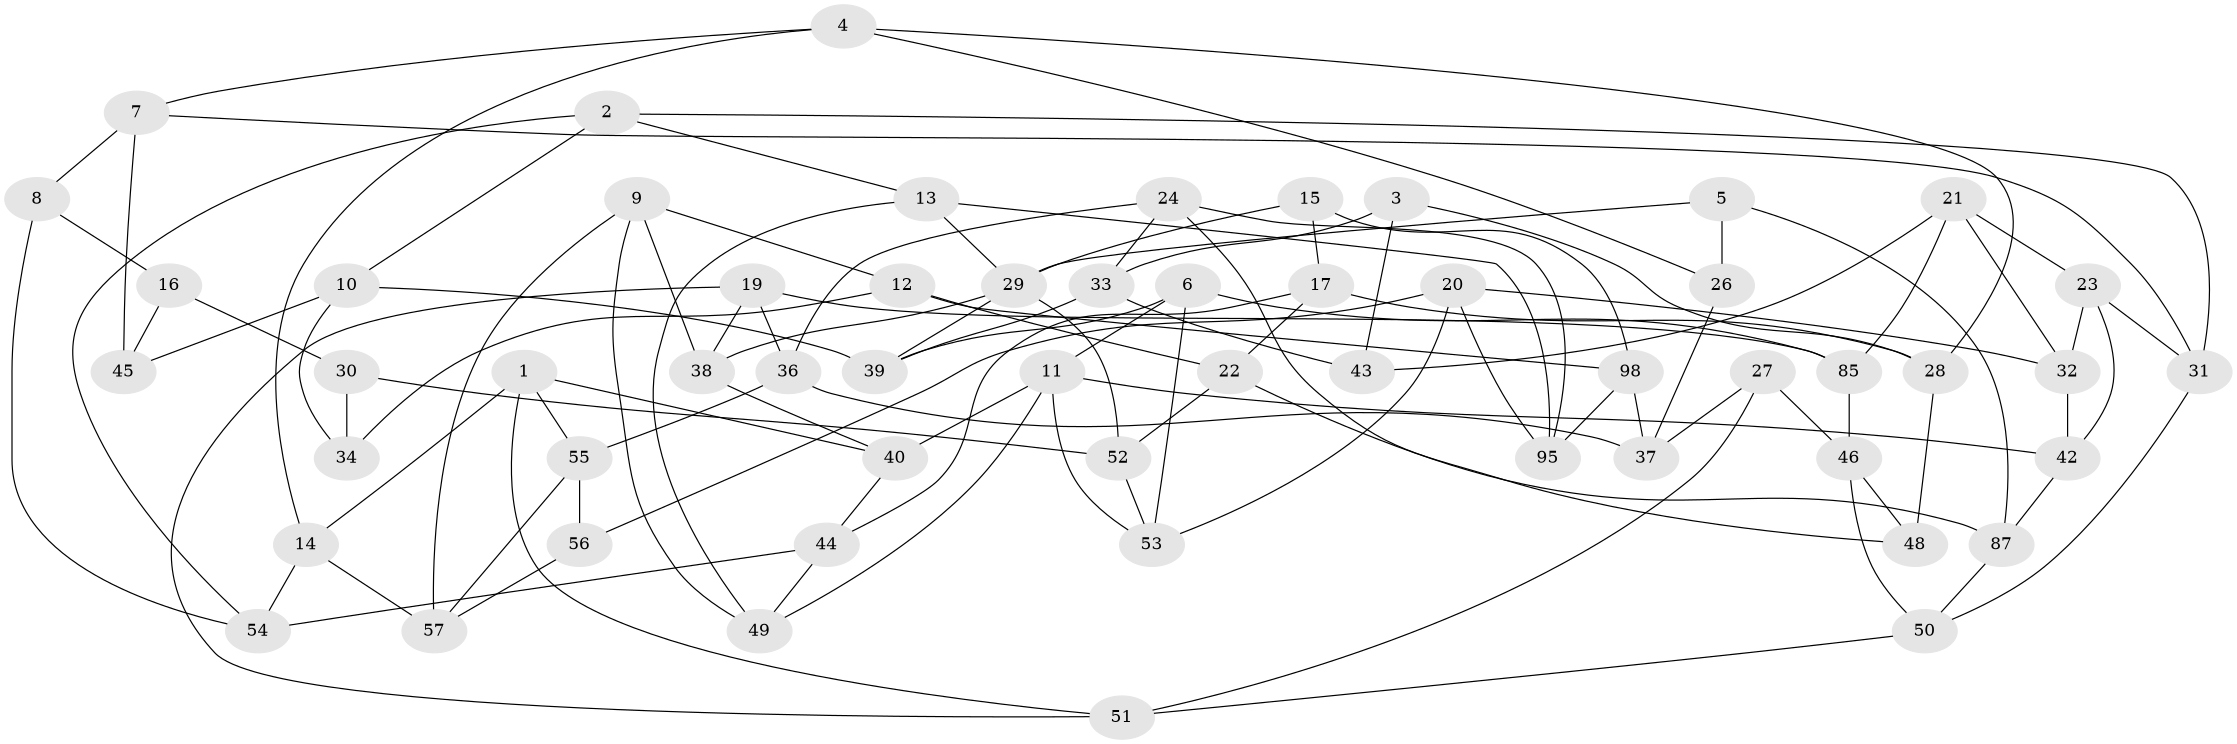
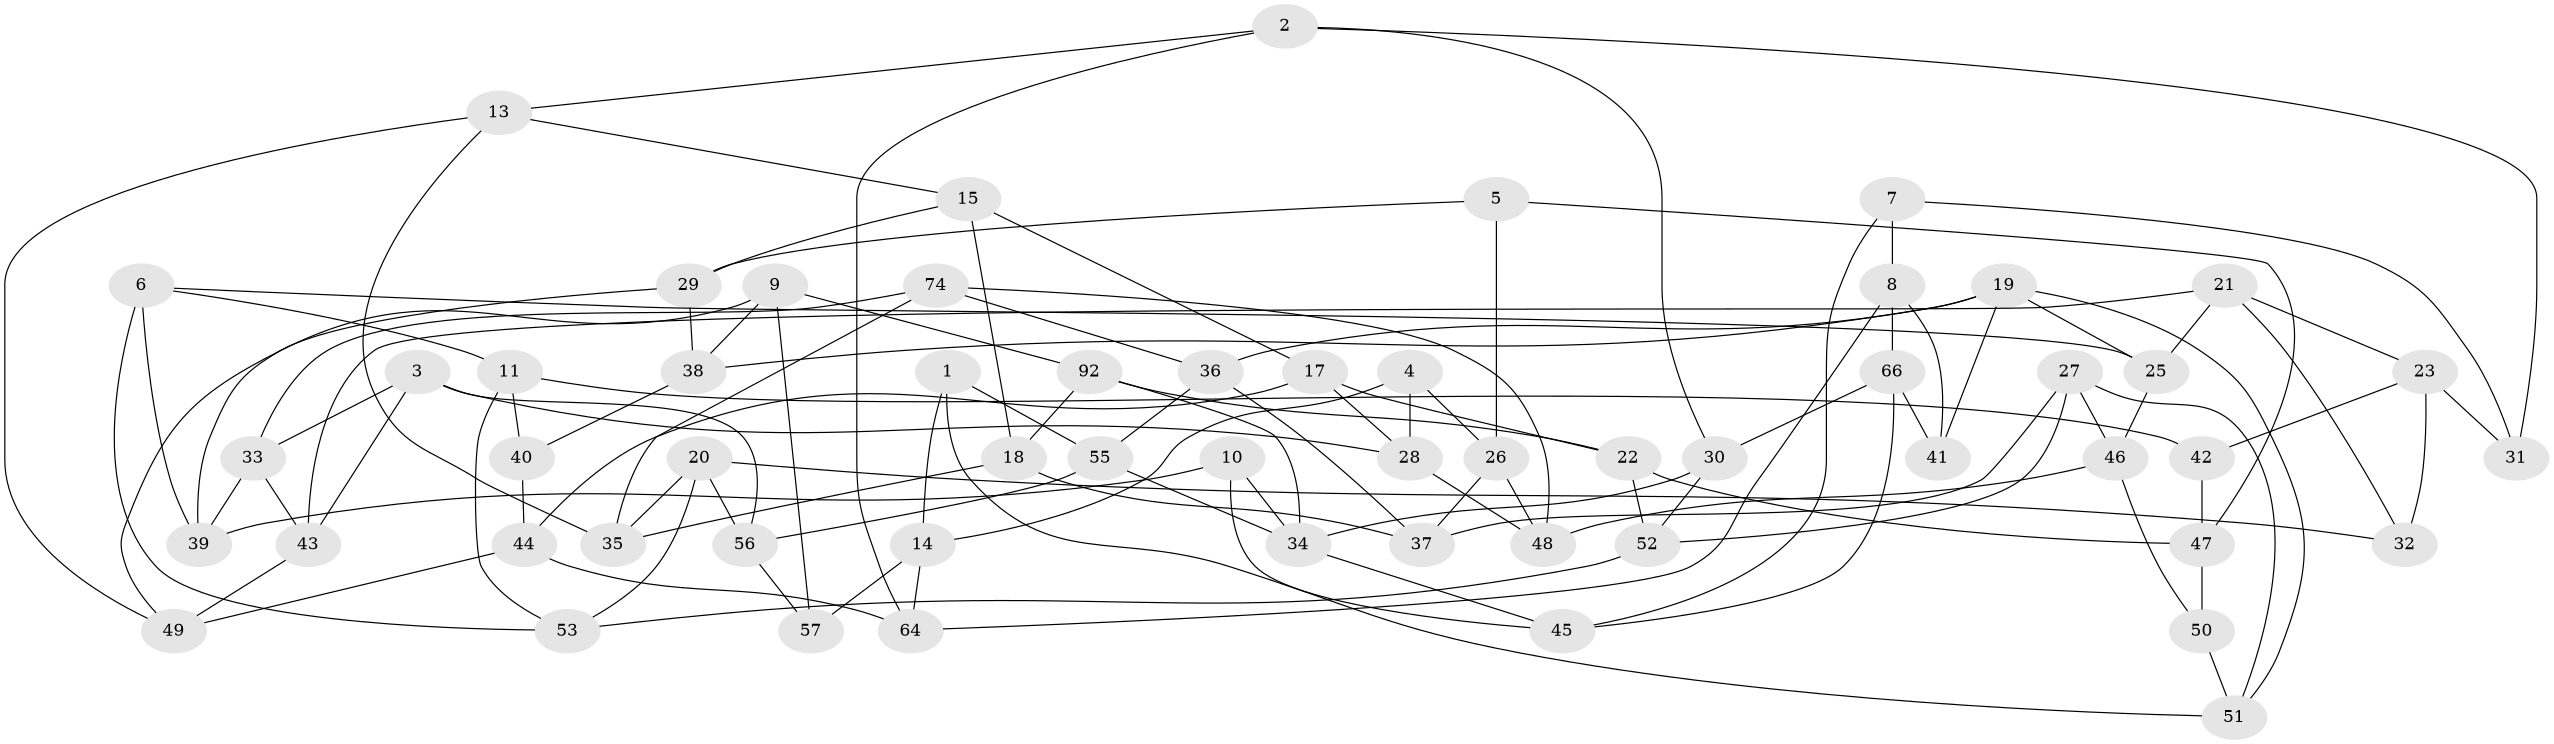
edge "4" -- "7": removed
edge "2" -- "10": now "2" -- "30"
node "24": label "24" -> "74"
edge "13" -- "29": now "13" -- "15"
node "16": label "16" -> "66"
node "12": label "12" -> "92"
edge "29" -- "52": now "27" -- "52"
node "98": label "98" -> "18"
node "85": label "85" -> "25"
edge "1" -- "40": removed
edge "3" -- "56": added
edge "32" -- "42": removed
node "95": label "95" -> "35"
node "41": added
edge "26" -- "48": added
edge "11" -- "49": now "43" -- "49"
edge "31" -- "50": removed
edge "55" -- "57": now "55" -- "34"
node "87": label "87" -> "47"
edge "34" -- "45": added
node "54": label "54" -> "64"
